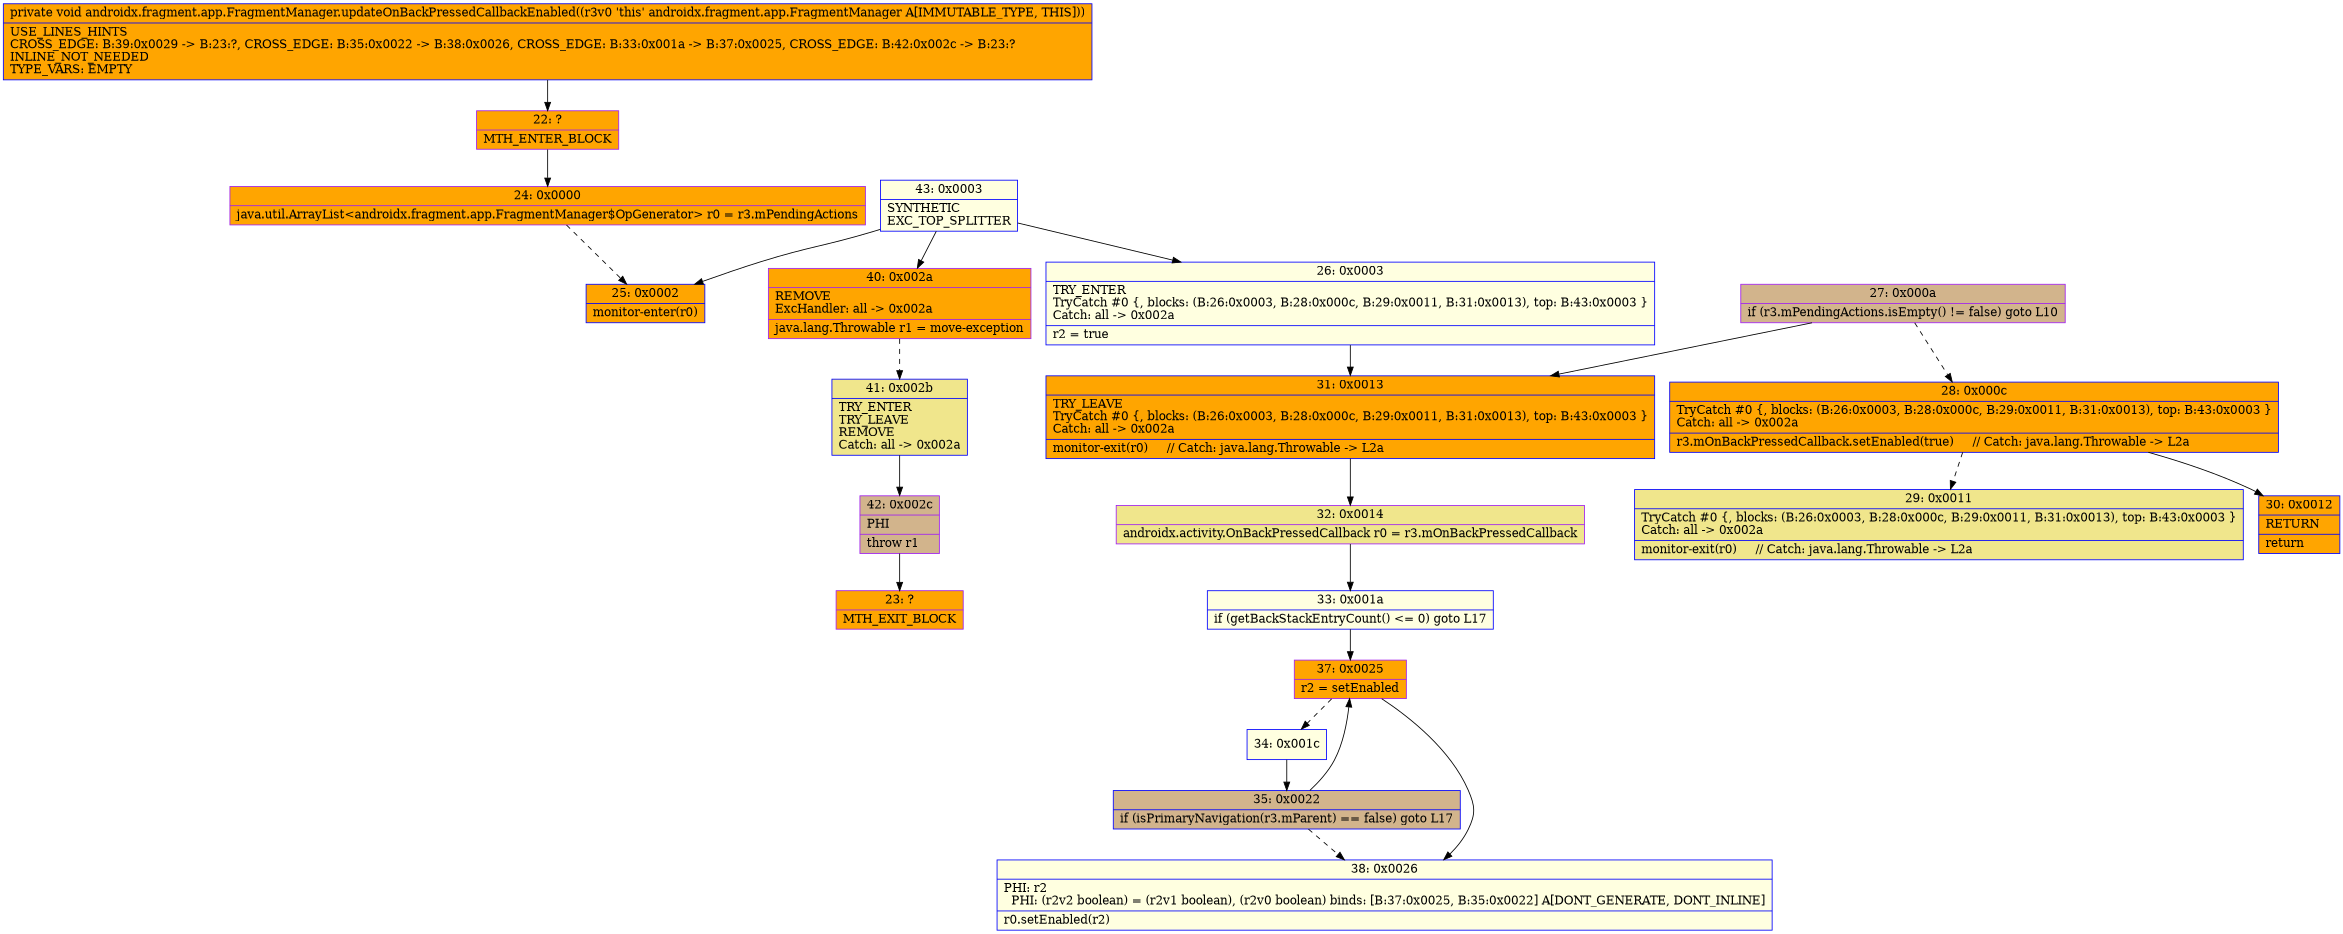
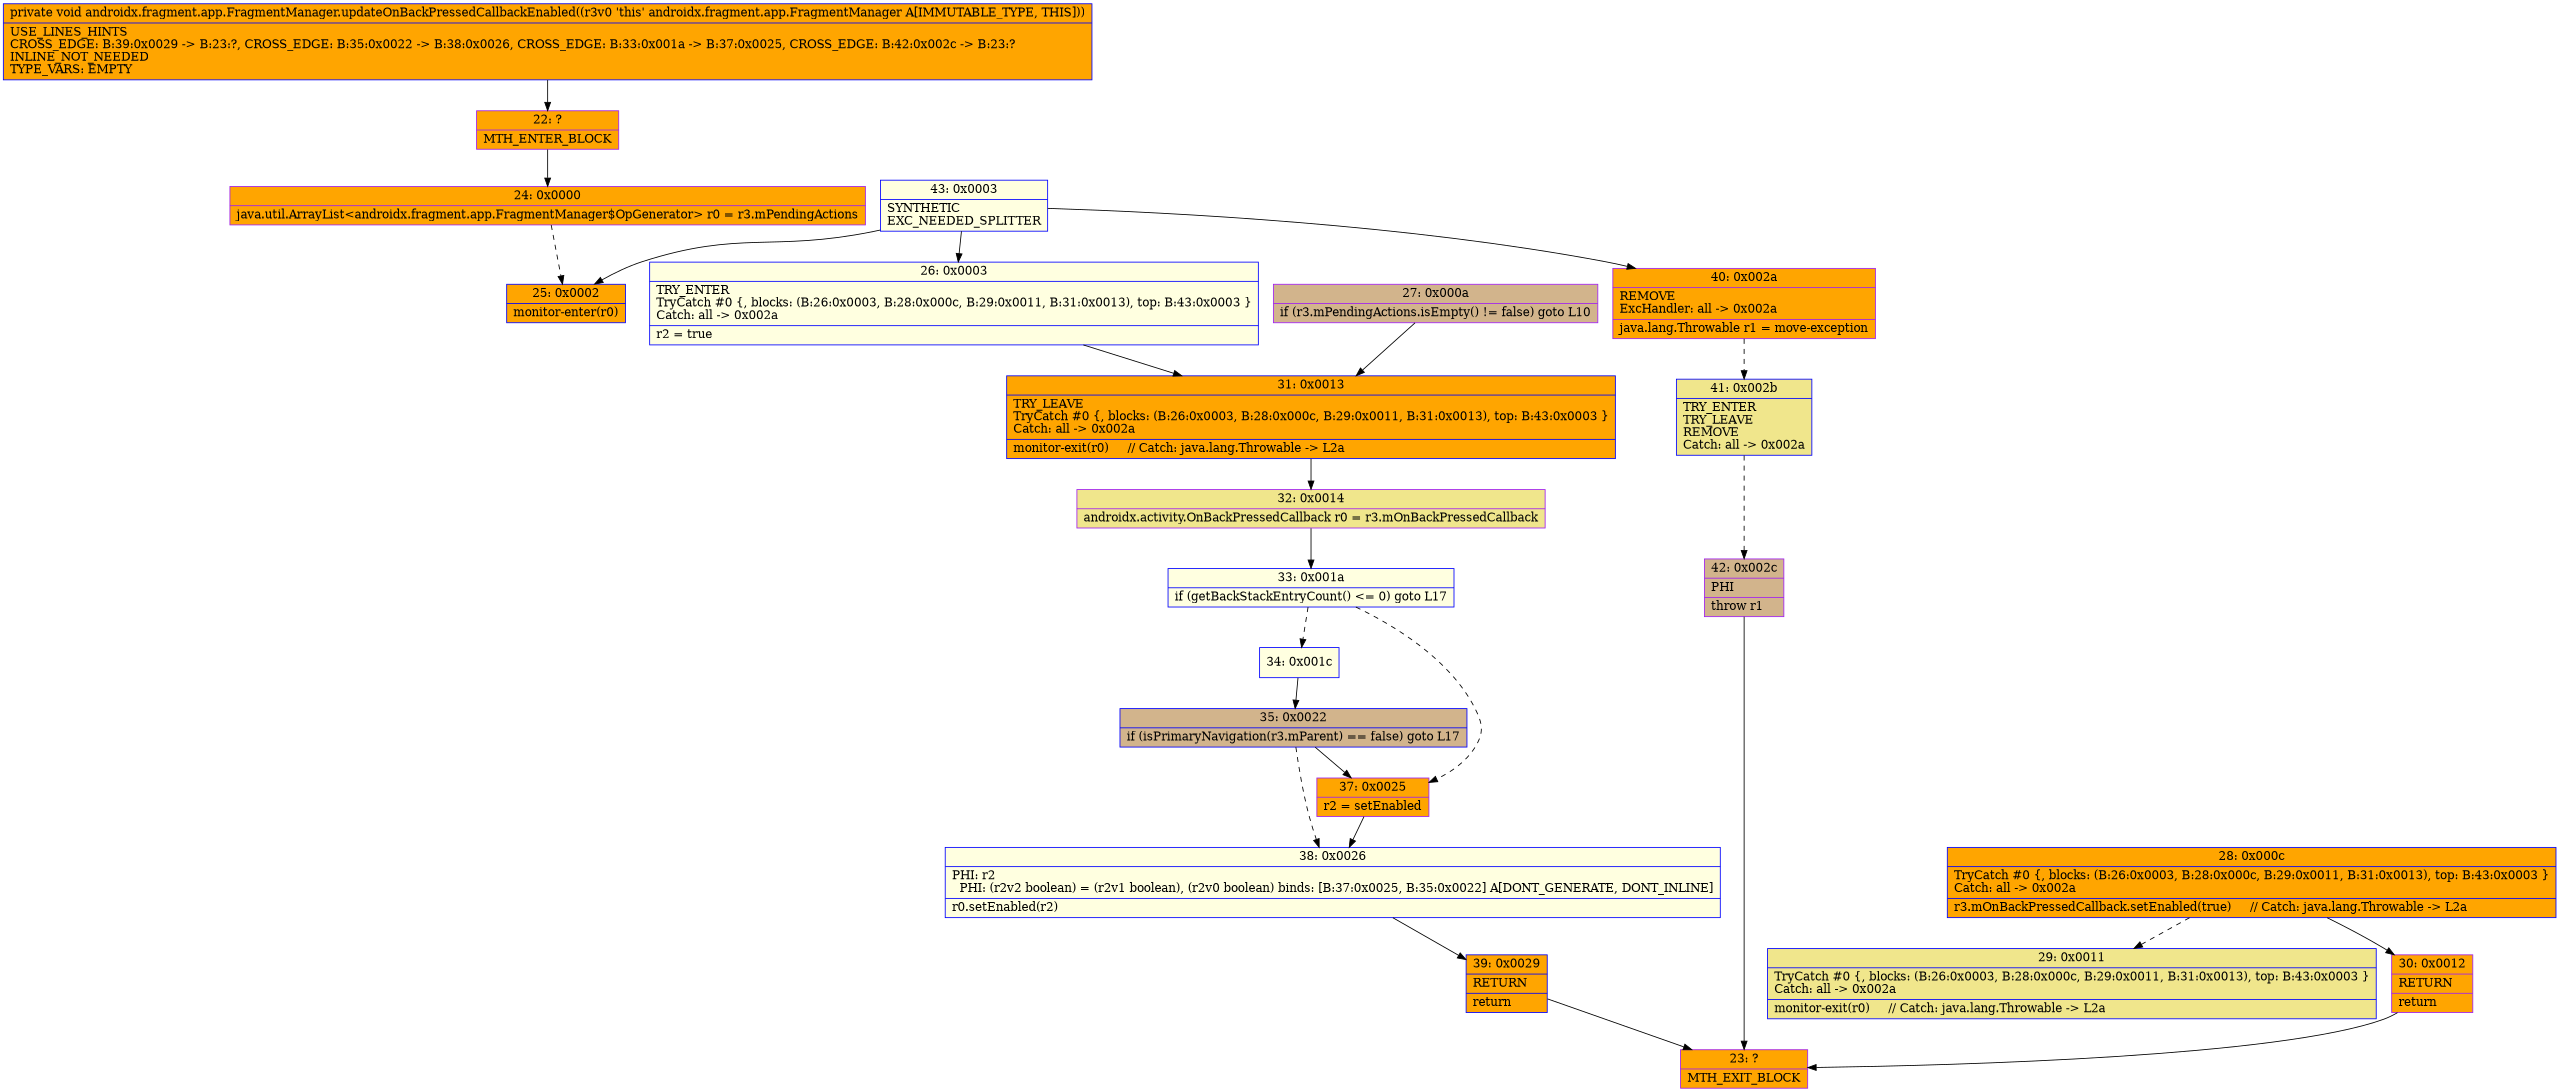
node "43: 0x0003": text "EXC_TOP_SPLITTER" -> "EXC_NEEDED_SPLITTER"
edge "27: 0x000a" -> "28: 0x000c": removed
edge "41: 0x002b" -> "42: 0x002c": style solid -> dashed
node "30: 0x0012": color blue -> purple
edge "33: 0x001a" -> "37: 0x0025": style solid -> dashed
edge "37: 0x0025" -> "34: 0x001c": now "33: 0x001a" -> "34: 0x001c"
node "39: 0x0029": added
edge "30: 0x0012" -> "23: ?": added
